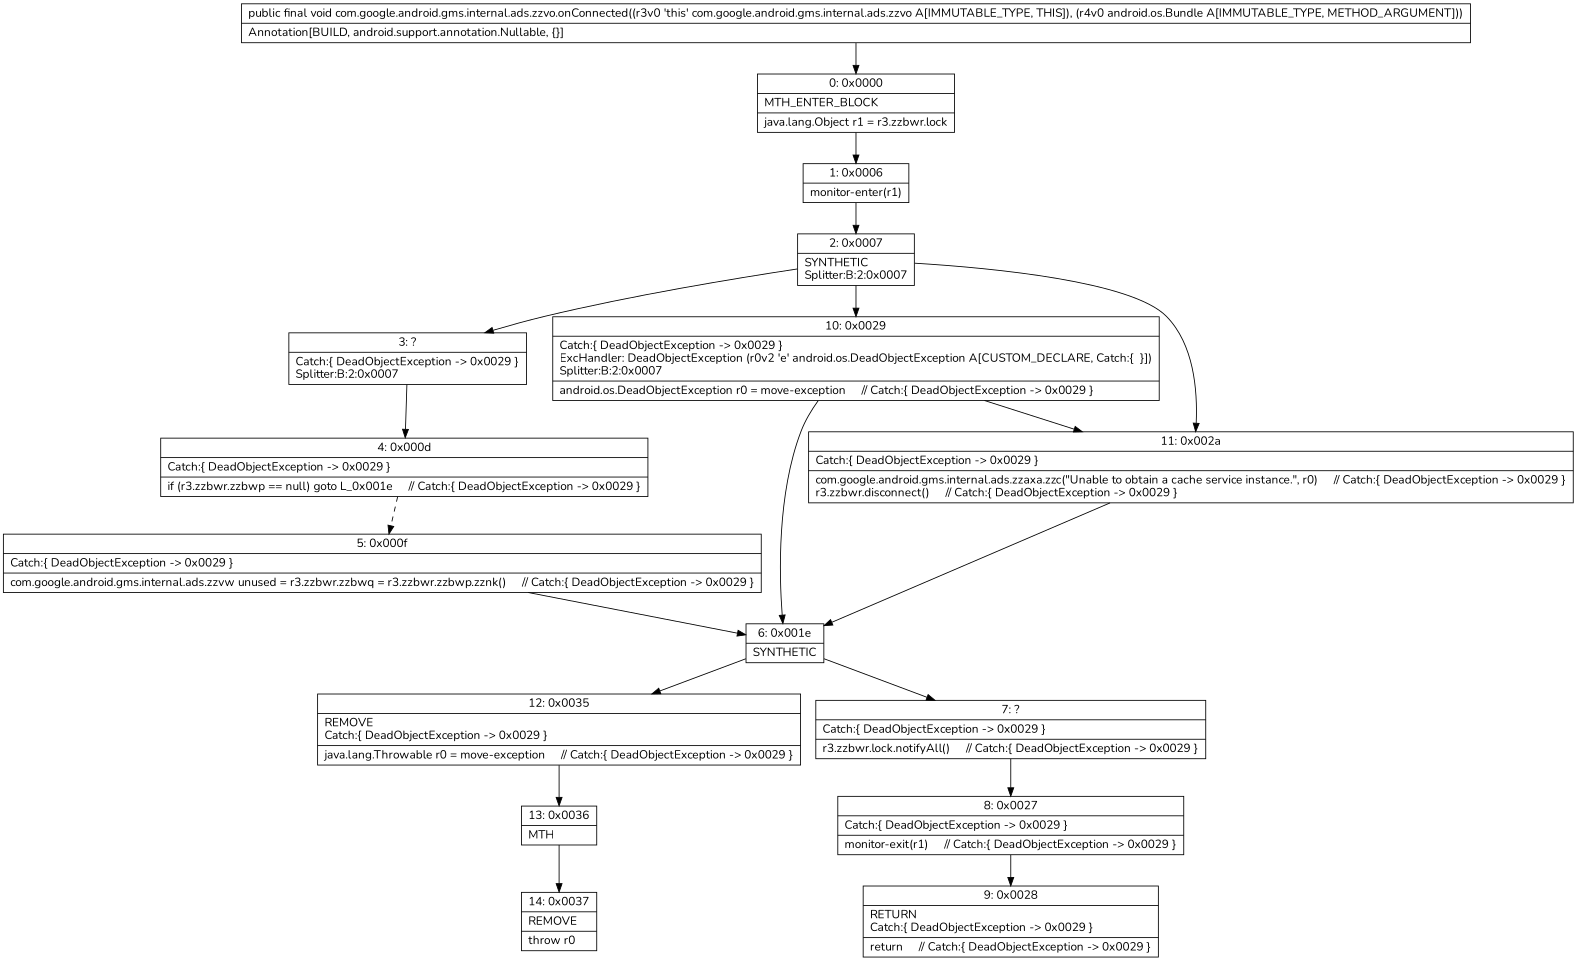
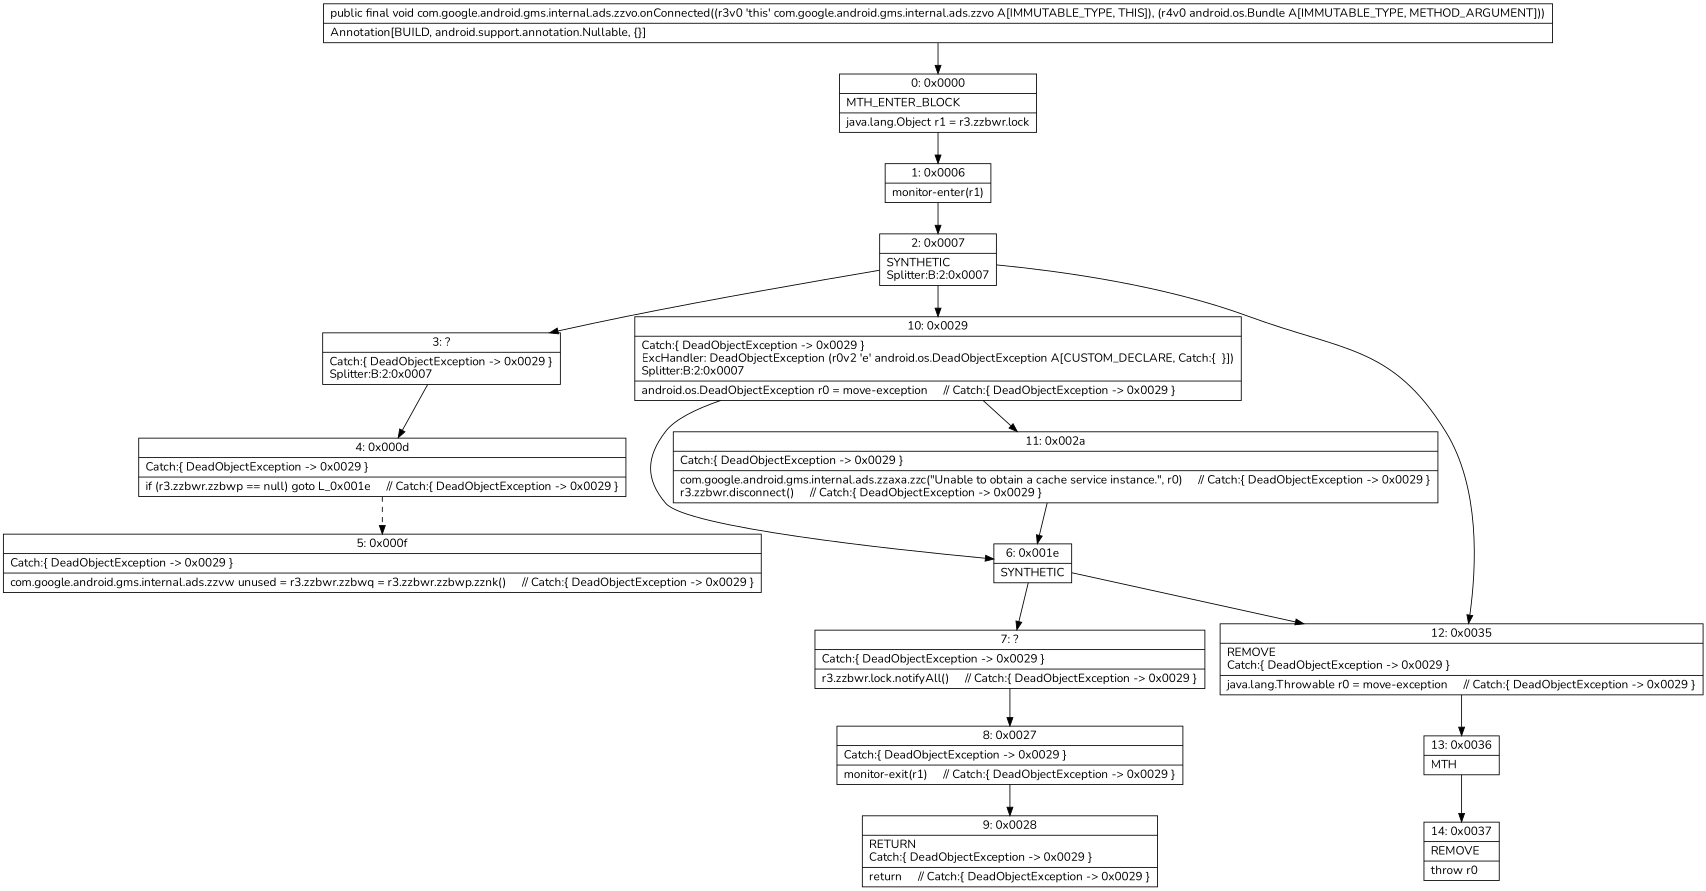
edge "2: 0x0007" -> "11: 0x002a": now "2: 0x0007" -> "12: 0x0035"
edge "5: 0x000f" -> "6: 0x001e": removed
